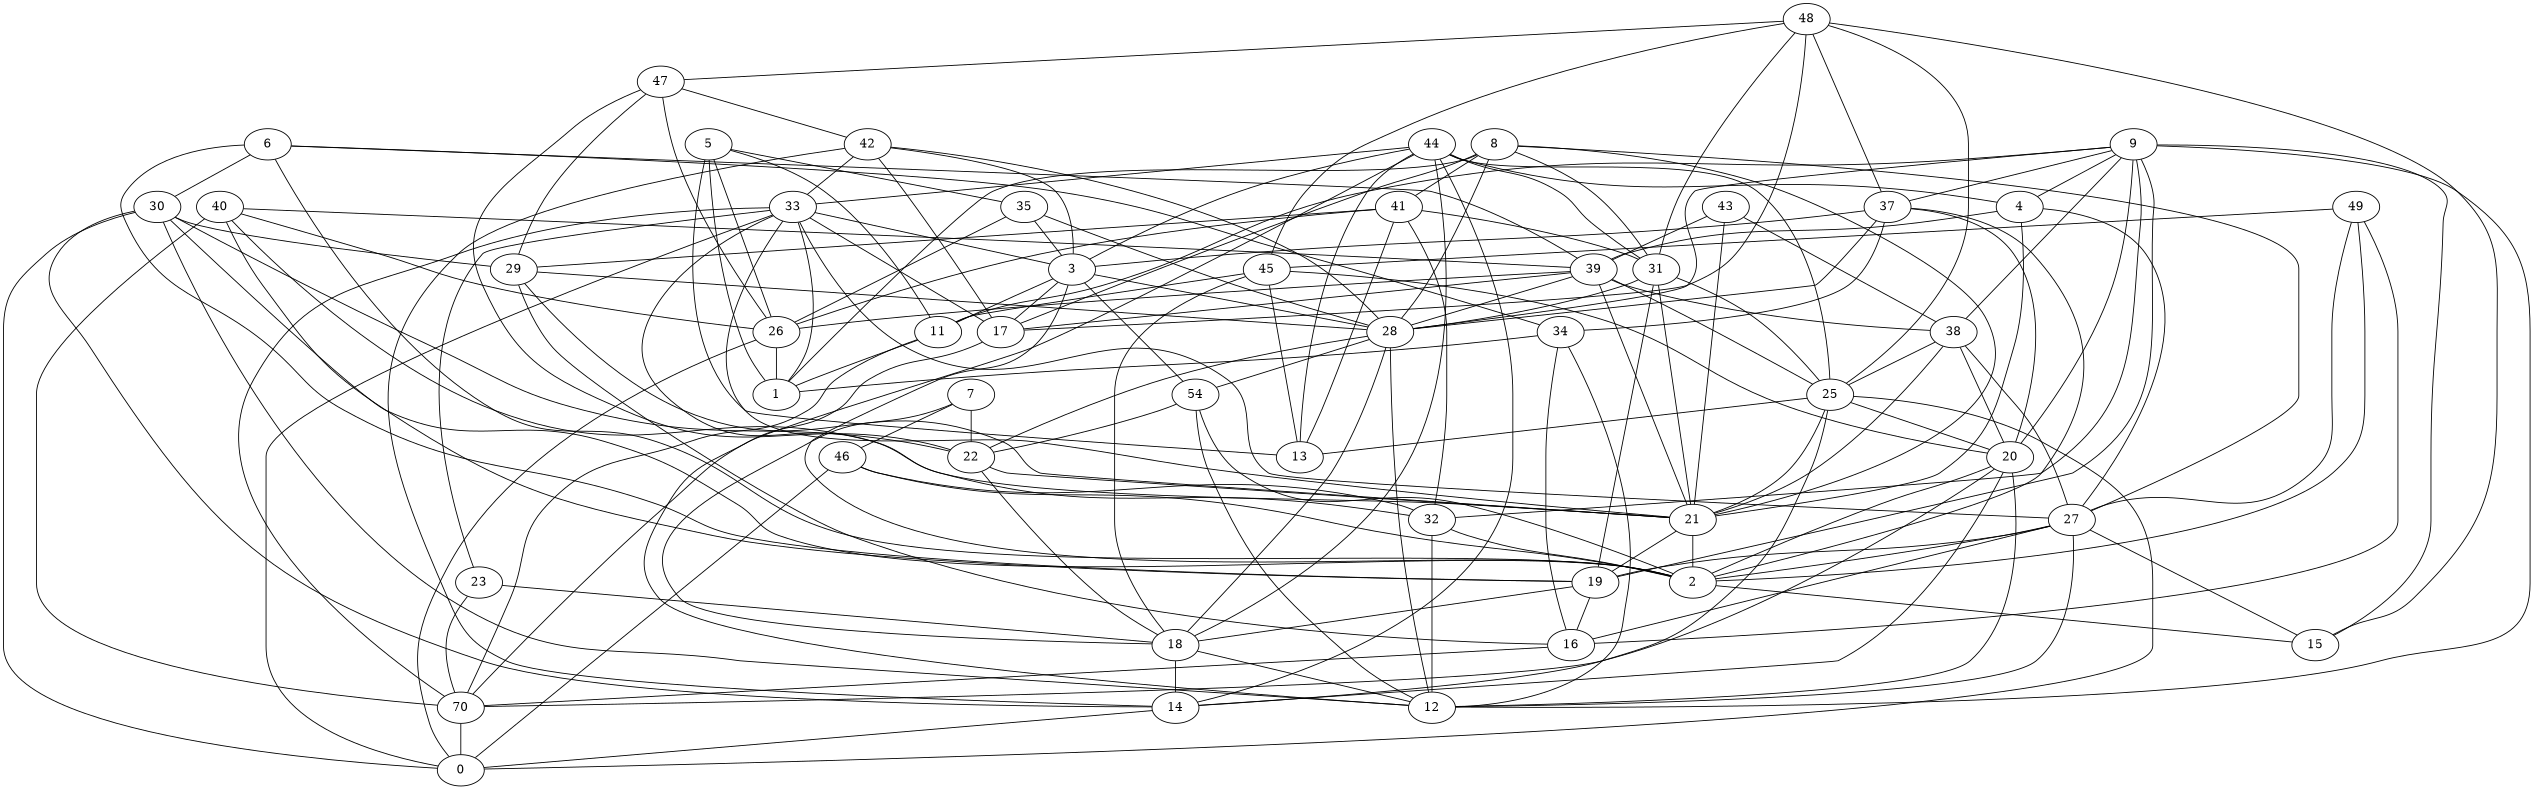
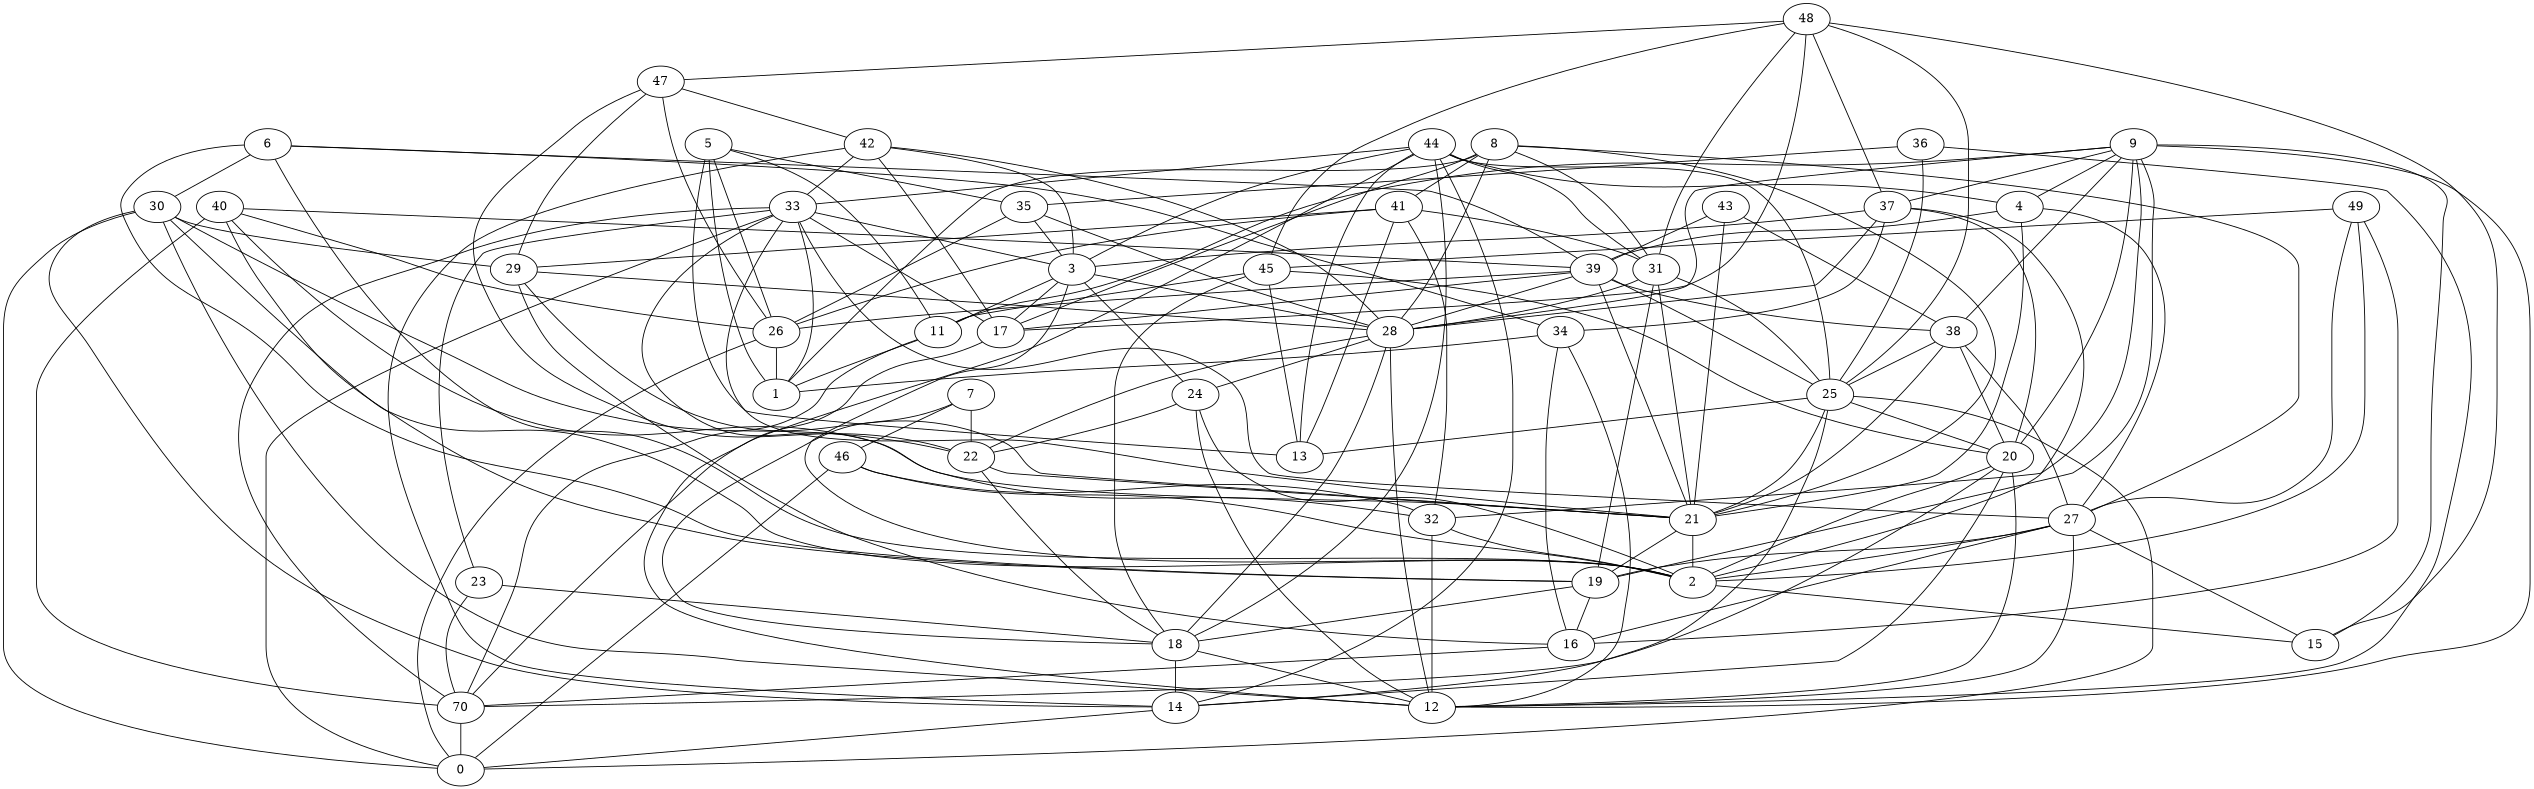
node "36": added
node "54": label "54" -> "24"
